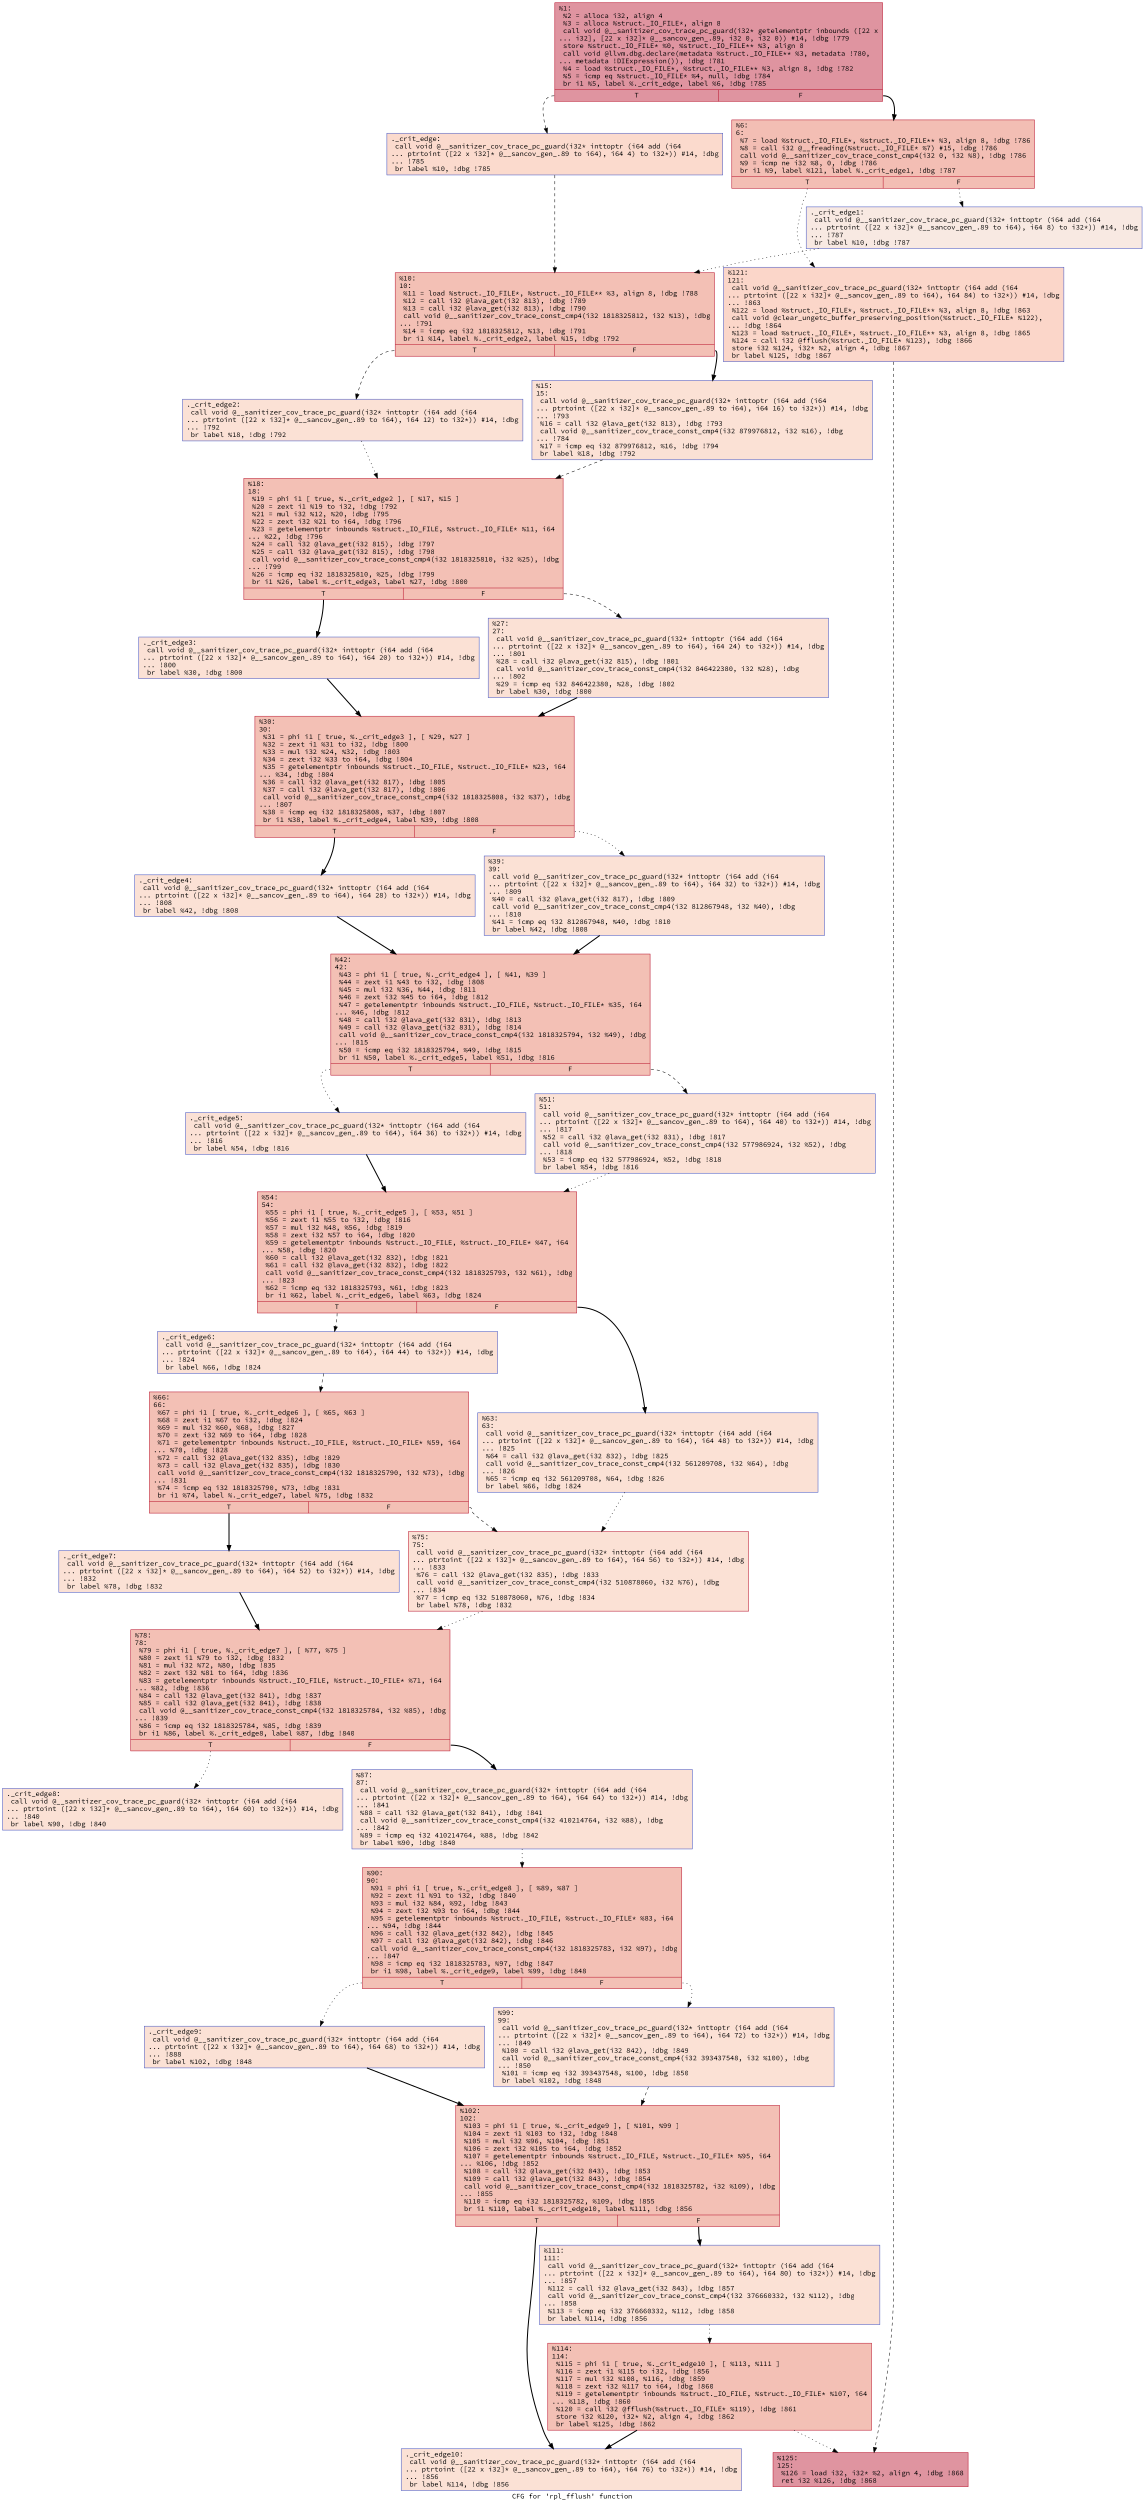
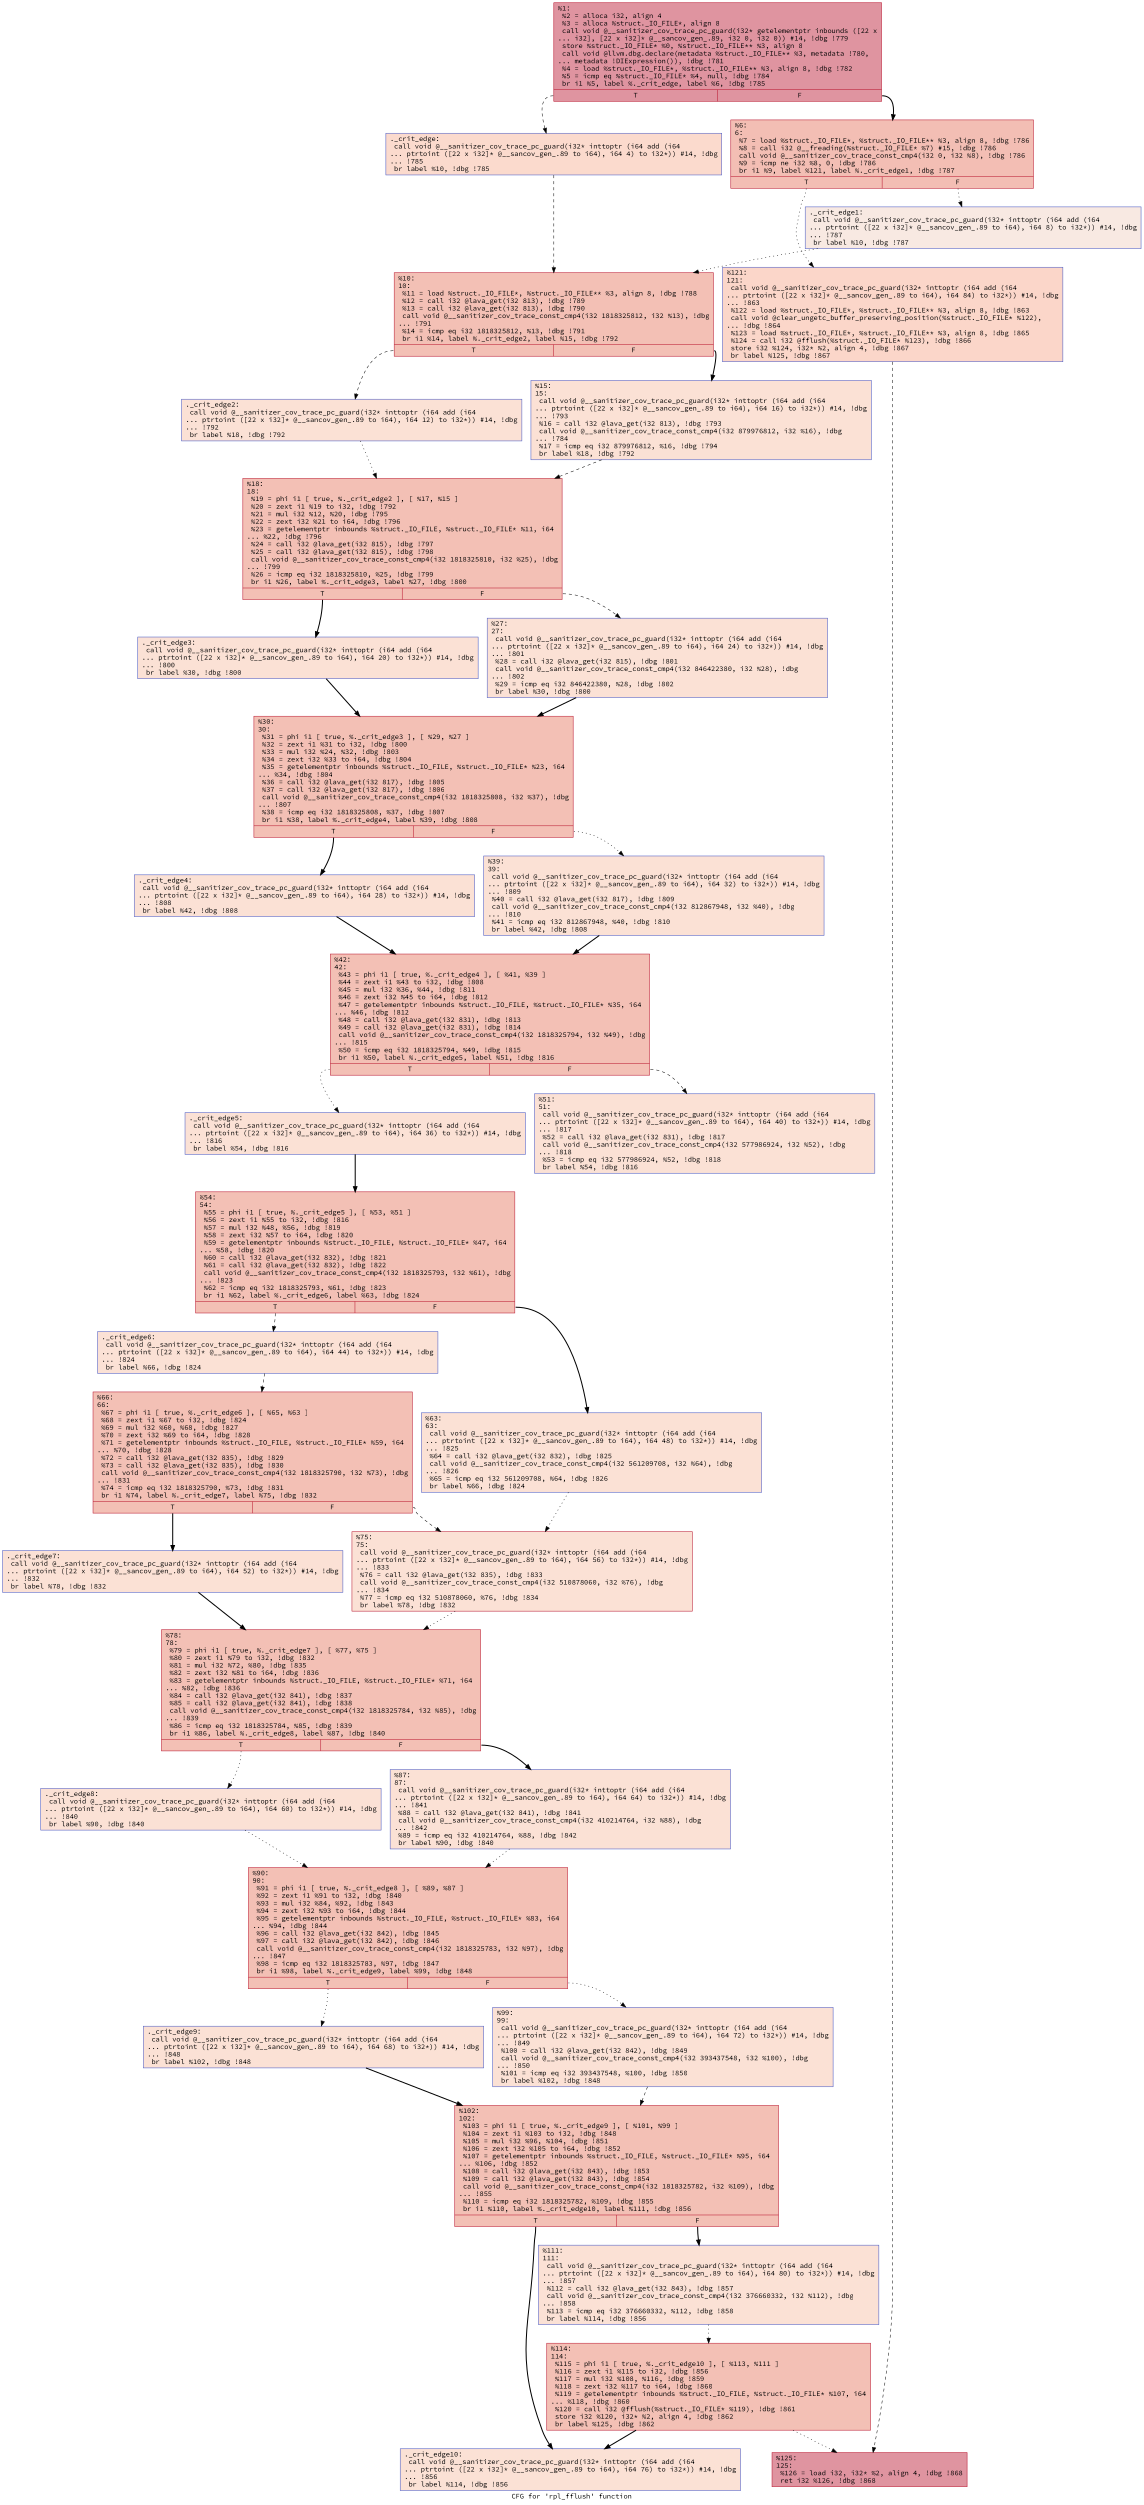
edge "%51:" -> "%54:": removed
edge "._crit_edge8:" -> "%90:": added
node "._crit_edge9:": text "... !888" -> "... !848"
